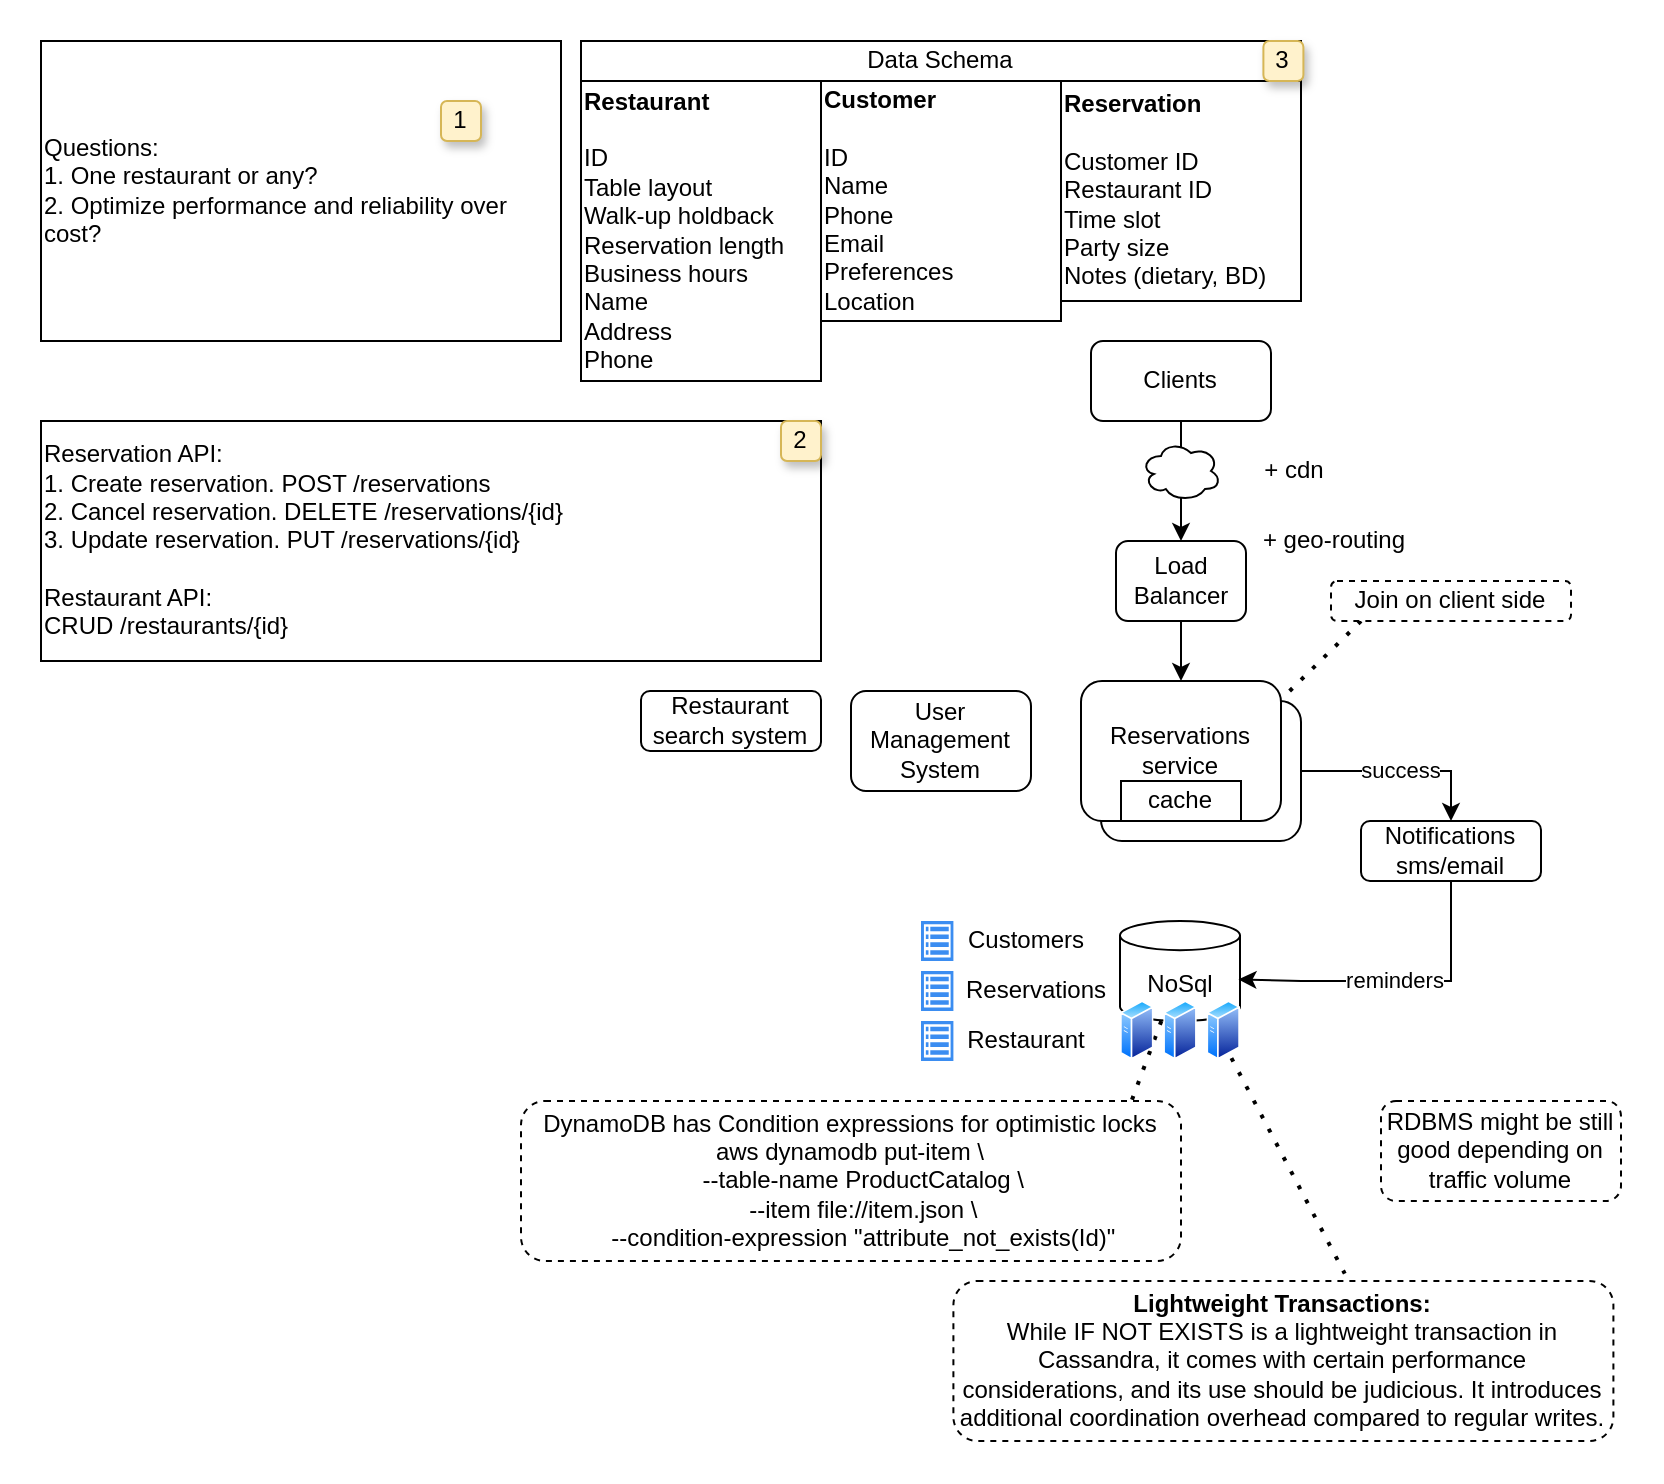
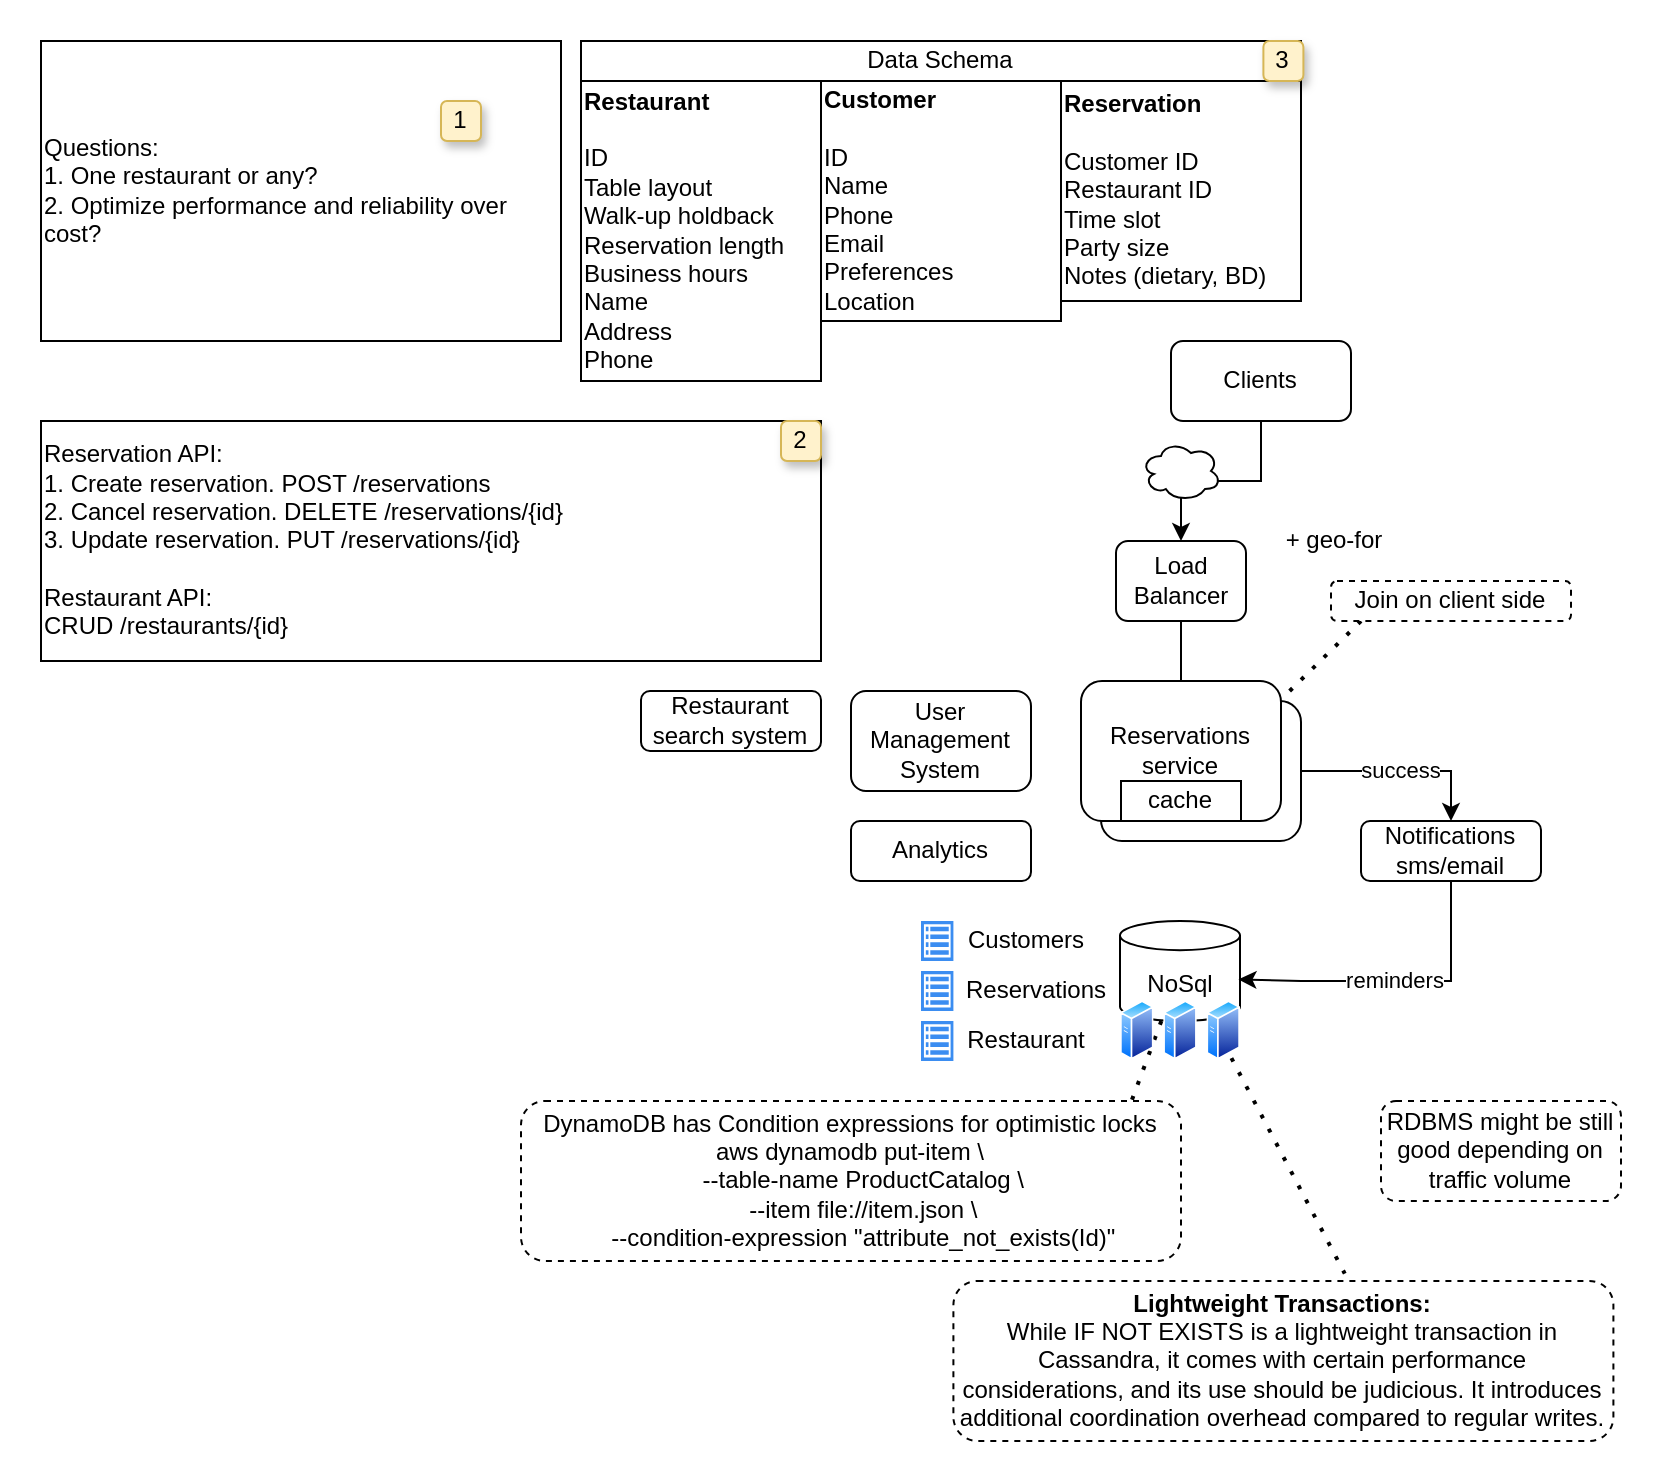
node "Clients": moved (1181, 381) -> (1261, 381)
node "+ cdn": removed
node "+ geo-routing": label "+ geo-routing" -> "+ geo-for"
edge "Load Balancer" -> "Reservations service": arrowhead classic -> none
node "Analytics": added
